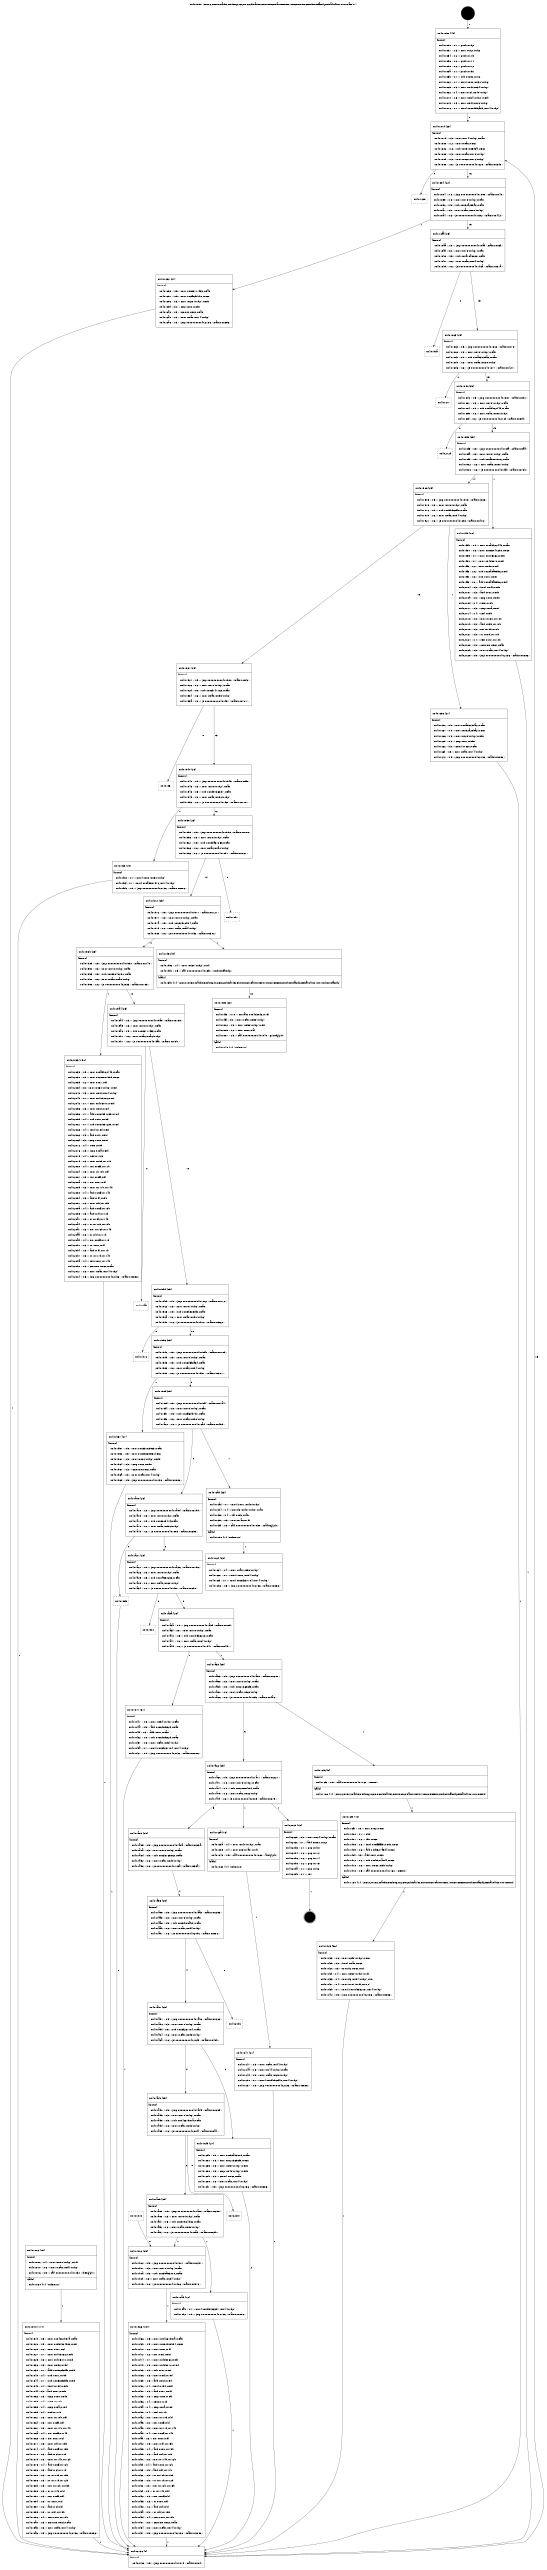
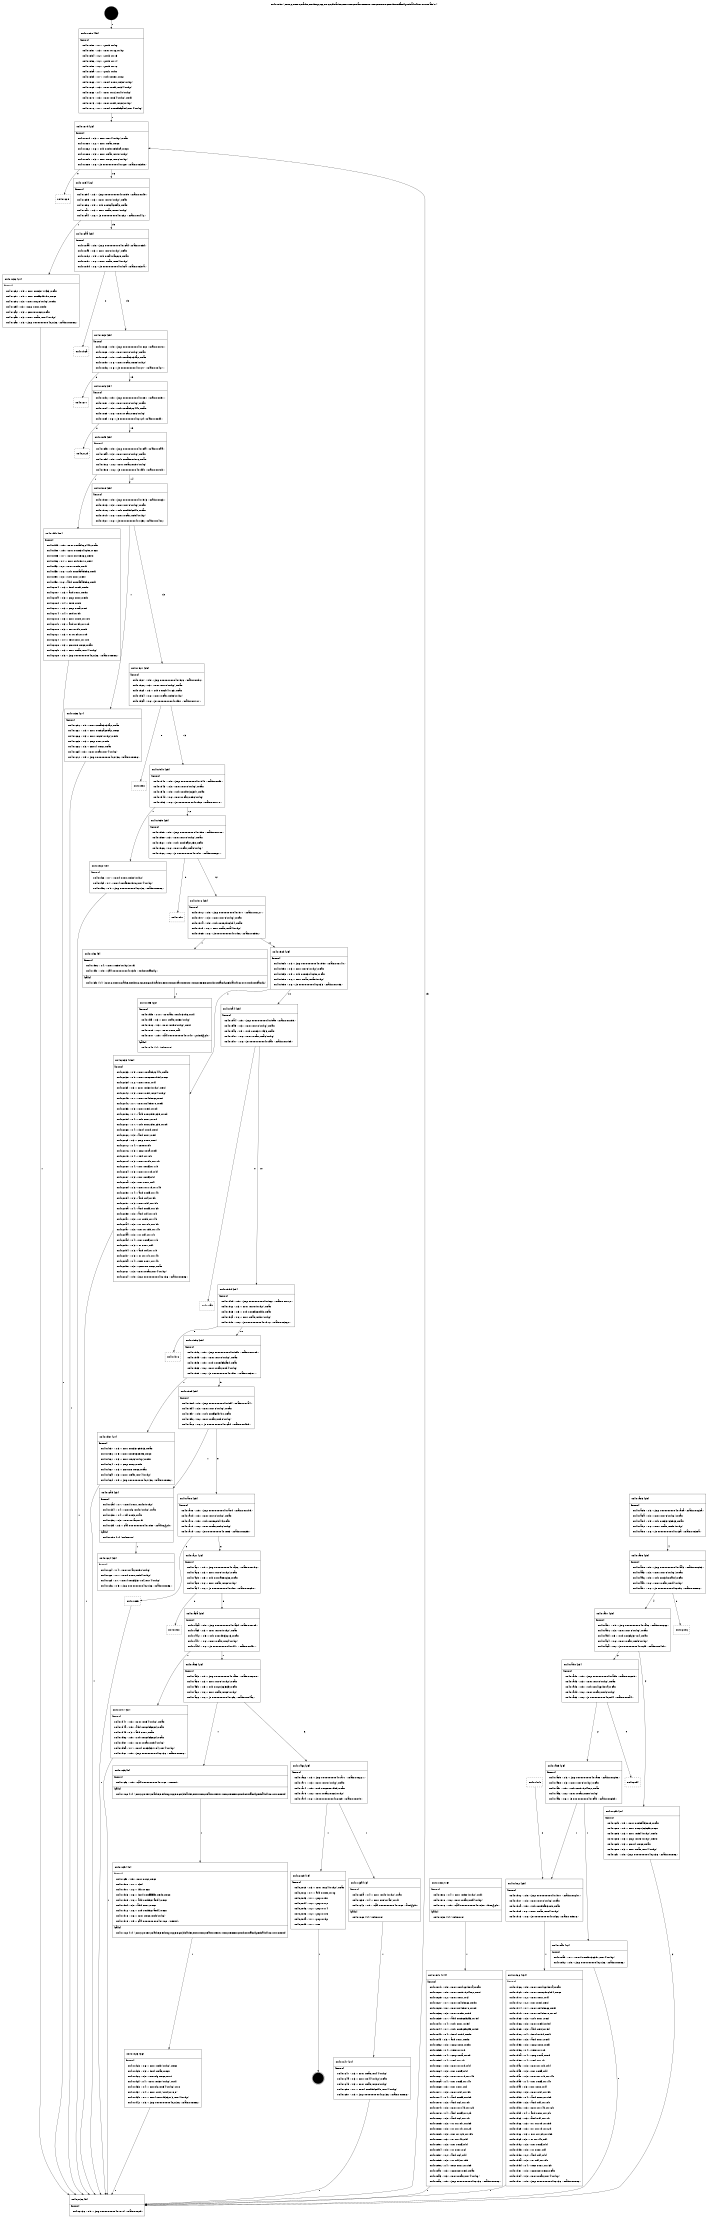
edge "0x401dec [9]" -> "0x401df5 [23]": label " 13" -> " 1"
edge "0x401a6c [25]" -> "0x401a85 [25]": removed, label "5"
